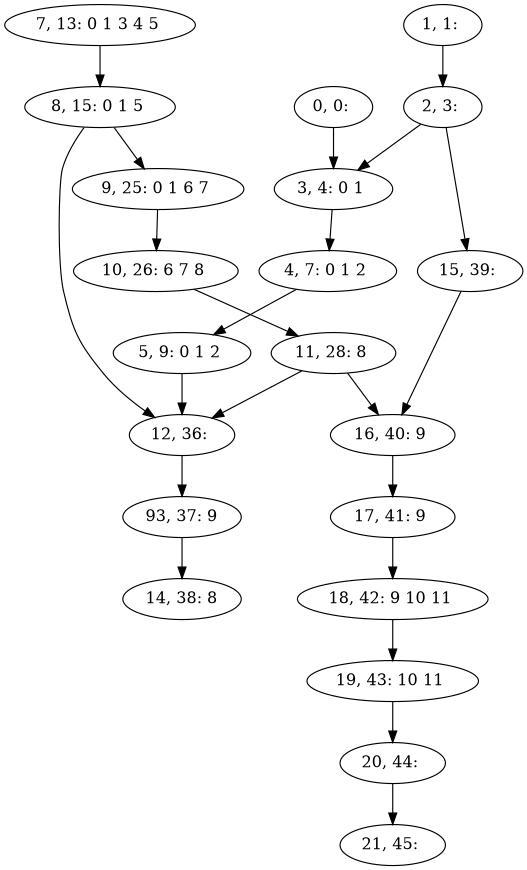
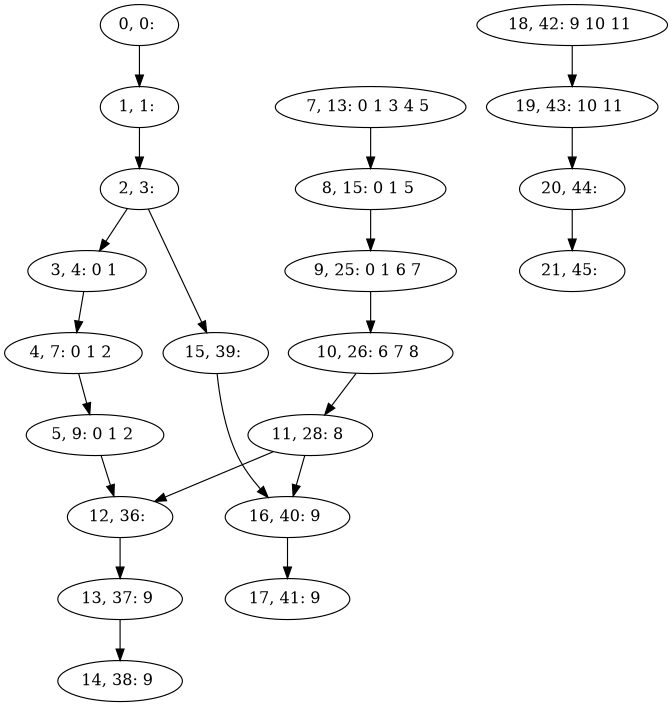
edge "0, 0:" -> "3, 4: 0 1": now "0, 0:" -> "1, 1:"
edge "8, 15: 0 1 5" -> "12, 36:": removed
node "93, 37: 9": label "93, 37: 9" -> "13, 37: 9"
edge "17, 41: 9" -> "18, 42: 9 10 11": removed
node "14, 38: 8": label "14, 38: 8" -> "14, 38: 9"
